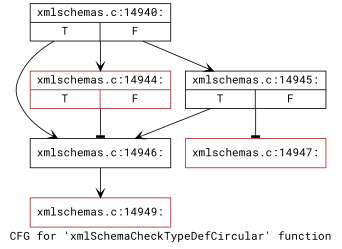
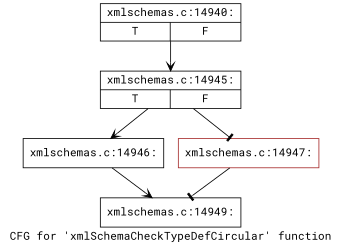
edge "xmlschemas.c:14940:" -> "xmlschemas.c:14946:": removed
node "xmlschemas.c:14944:": removed
edge "xmlschemas.c:14947:" -> "xmlschemas.c:14949:": added
node "xmlschemas.c:14949:": color brown -> black
